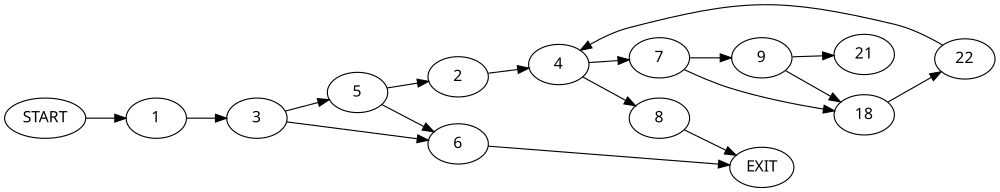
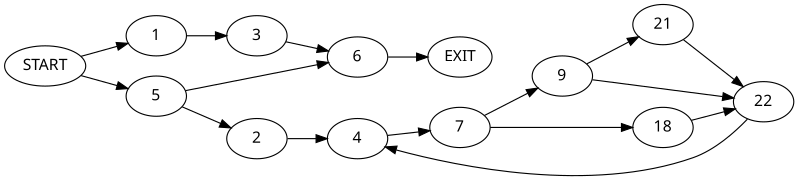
edge "21" -> "22": added
edge "9" -> "18": now "9" -> "22"
edge "3" -> "5": now "START" -> "5"
node "8": removed
